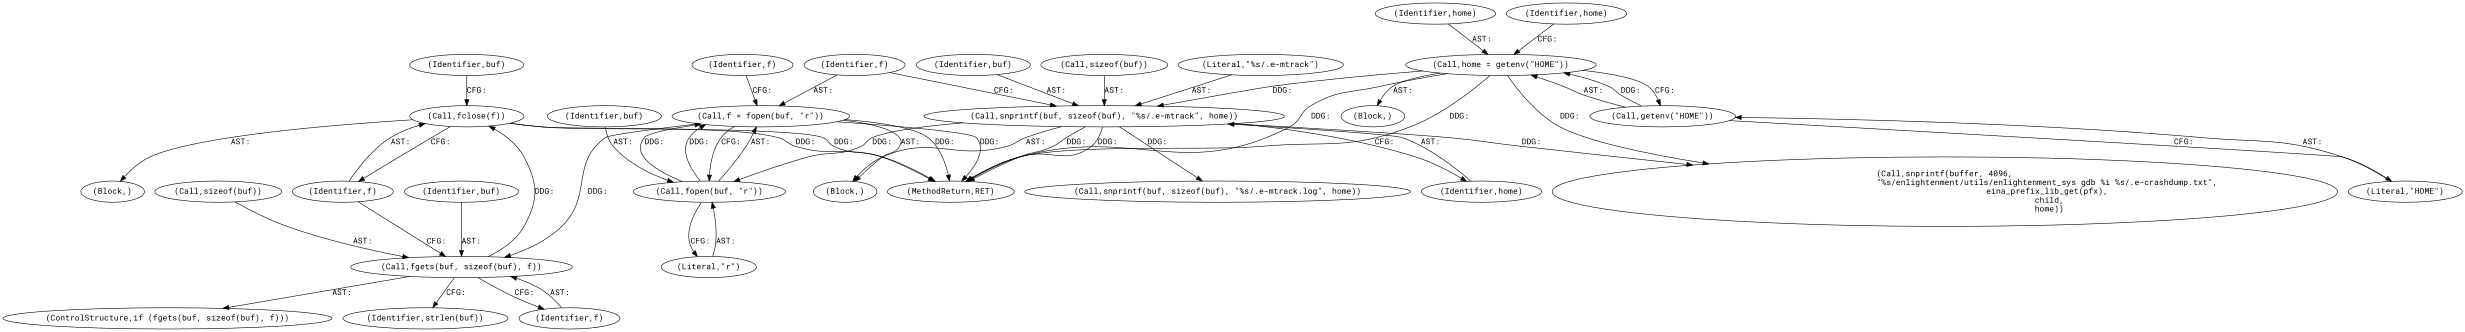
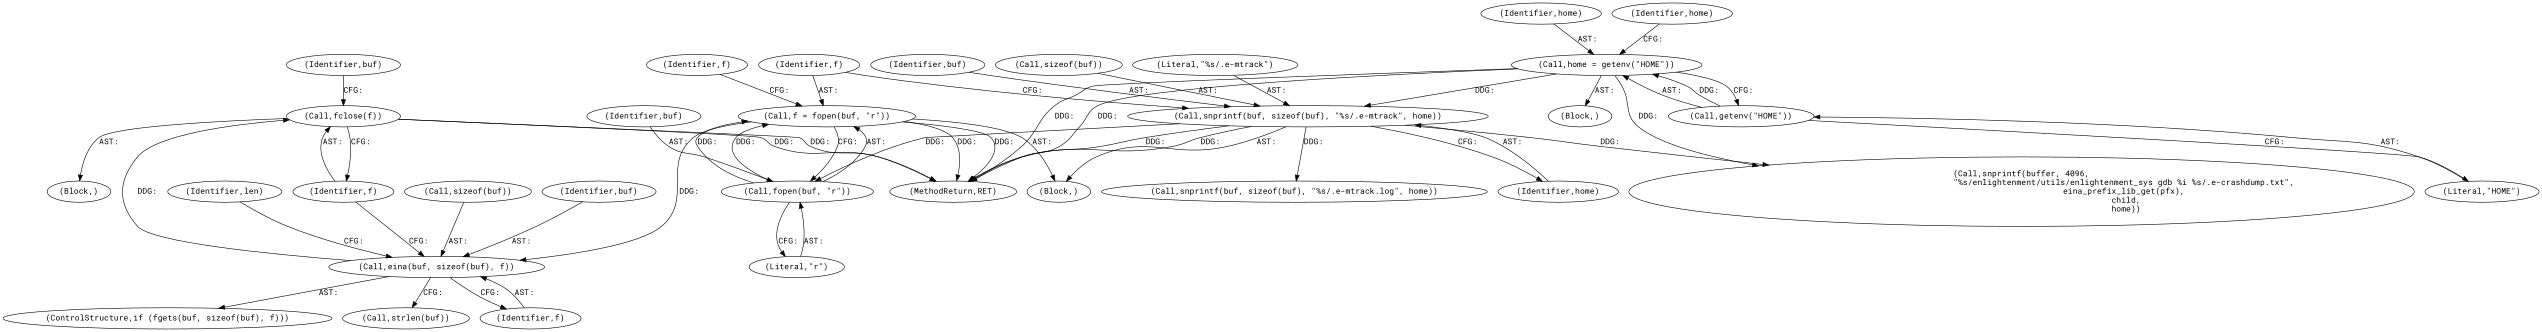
node "(Identifier,len)": added
node "(Call,fgets(buf, sizeof(buf), f))": label "(Call,fgets(buf, sizeof(buf), f))" -> "(Call,eina(buf, sizeof(buf), f))"
node "(Identifier,strlen(buf))": label "(Identifier,strlen(buf))" -> "(Call,strlen(buf))"
